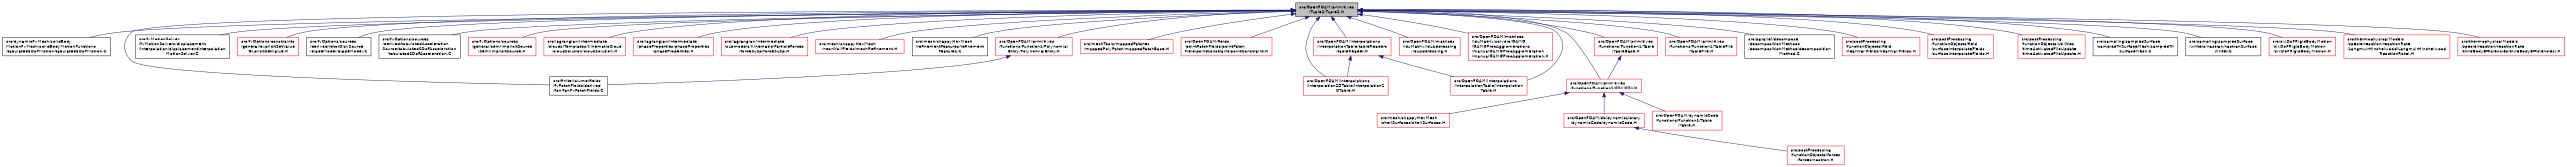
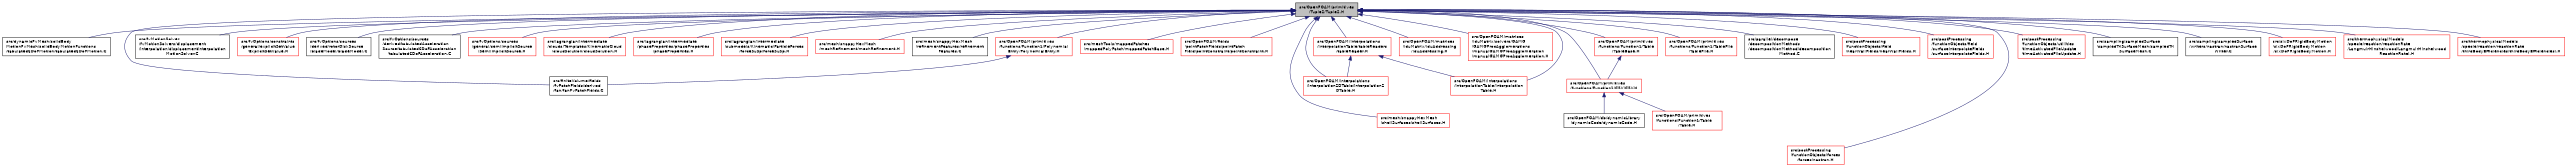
node "src/mesh/snappyHexMesh /nearWallFields/meshRefinement.H": label "src/mesh/snappyHexMesh /nearWallFields/meshRefinement.H" -> "src/mesh/snappyHexMesh /meshRefinement/meshRefinement.H"
edge "src/mesh/snappyHexMesh /shellSurfaces/shellSurfaces.H" -> "src/OpenFOAM/primitives /functions/Function1/CSV/CSV.H": now "src/mesh/snappyHexMesh /shellSurfaces/shellSurfaces.H" -> "src/OpenFOAM/primitives /Tuple2/Tuple2.H"
node "src/OpenFOAM/db/dynamicLibrary /dynamicCode/dynamicCode.H": color red -> black
node "src/OpenFOAM/dynamicCode /functions/Function1/Table /Table.H": label "src/OpenFOAM/dynamicCode /functions/Function1/Table /Table.H" -> "src/OpenFOAM/primitives /functions/Function1/Table /Table.H"
edge "src/postProcessing /functionObjects/forces /forces/nastran.H" -> "src/OpenFOAM/db/dynamicLibrary /dynamicCode/dynamicCode.H": now "src/postProcessing /functionObjects/forces /forces/nastran.H" -> "src/OpenFOAM/primitives /Tuple2/Tuple2.H"
